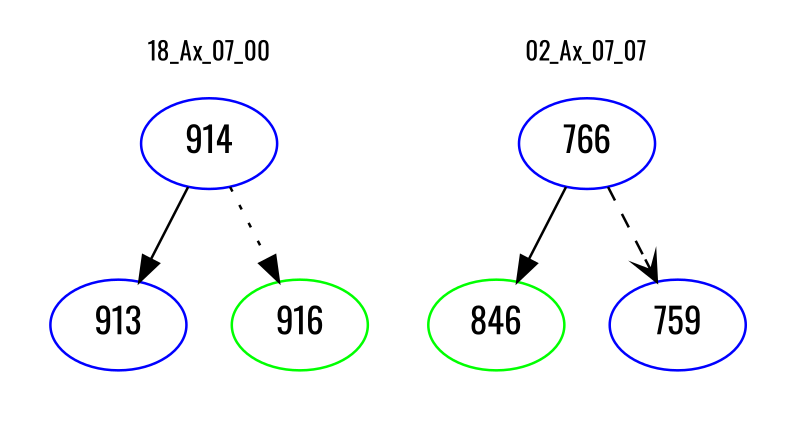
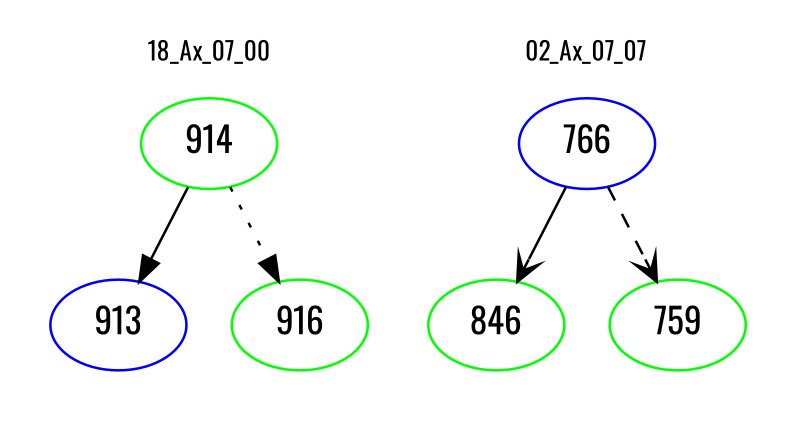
node "914": color blue -> green
edge "766" -> "846": arrowhead normal -> vee
node "759": color blue -> green
